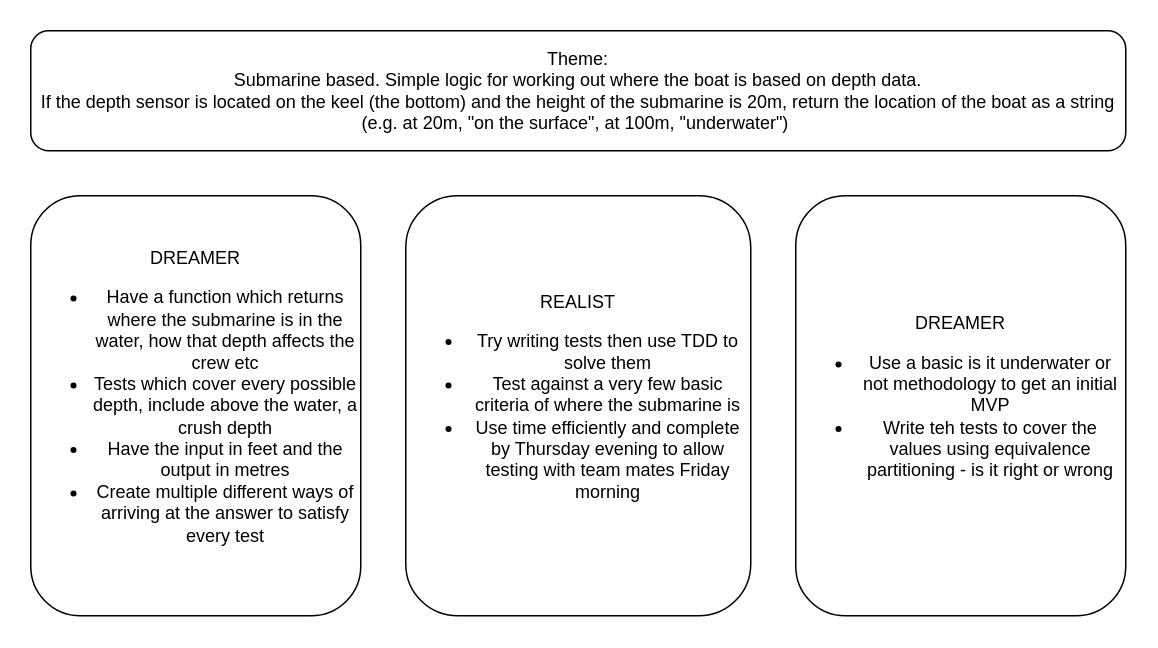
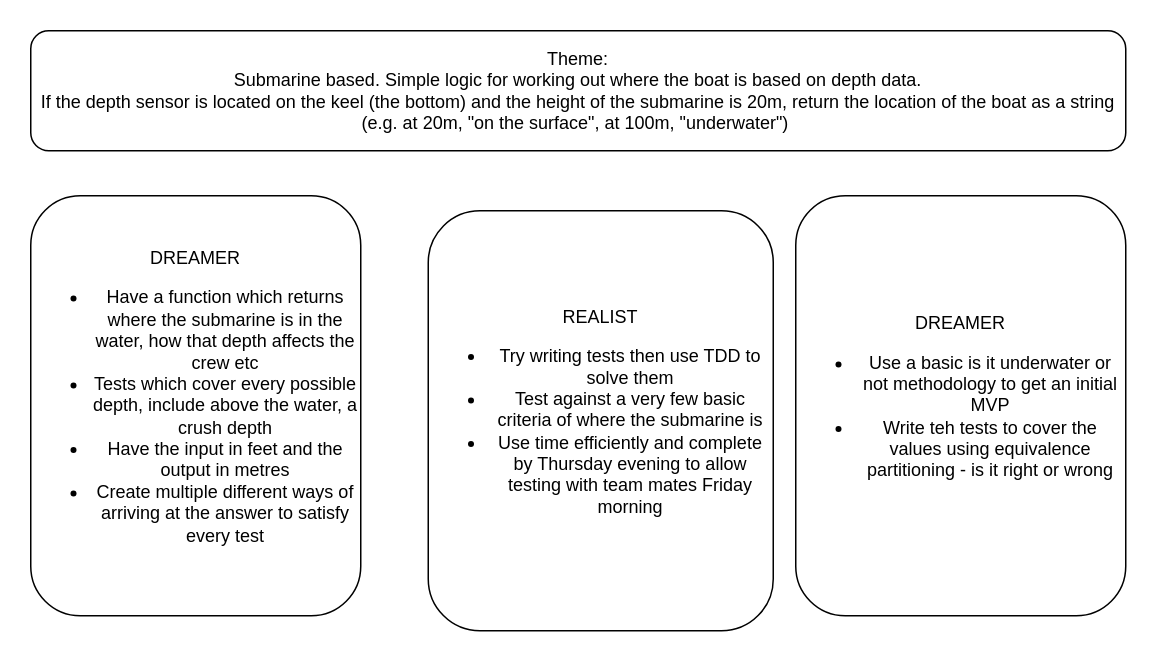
node "REALIST Try writing tests then use TDD to solve them Test against a very few basic criteria of where the submarine is Use time efficiently and complete by Thursday evening to allow testing with team mates Friday morning": moved (578, 406) -> (601, 421)
